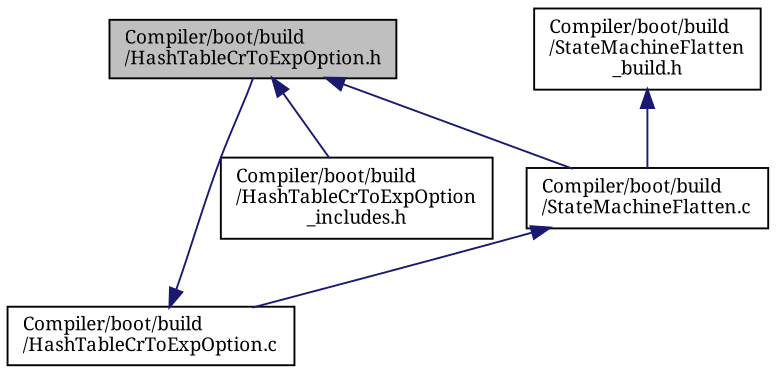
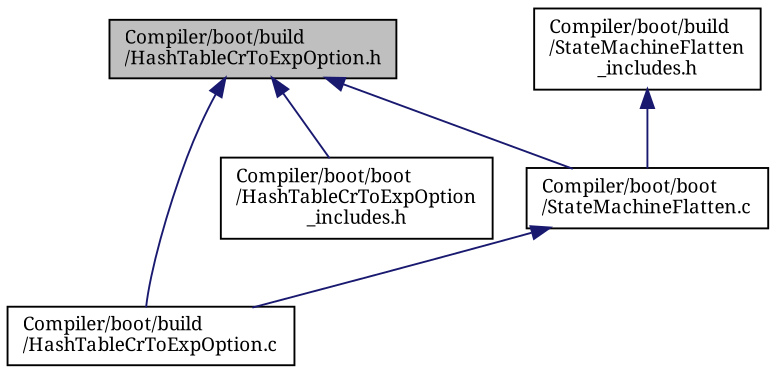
node "Compiler/boot/build /StateMachineFlatten _build.h": label "Compiler/boot/build /StateMachineFlatten _build.h" -> "Compiler/boot/build /StateMachineFlatten _includes.h"
edge "Compiler/boot/build /HashTableCrToExpOption.h" -> "Compiler/boot/build /HashTableCrToExpOption.c": reversed
node "Compiler/boot/build /HashTableCrToExpOption _includes.h": label "Compiler/boot/build /HashTableCrToExpOption _includes.h" -> "Compiler/boot/boot /HashTableCrToExpOption _includes.h"
node "Compiler/boot/build /StateMachineFlatten.c": label "Compiler/boot/build /StateMachineFlatten.c" -> "Compiler/boot/boot /StateMachineFlatten.c"
